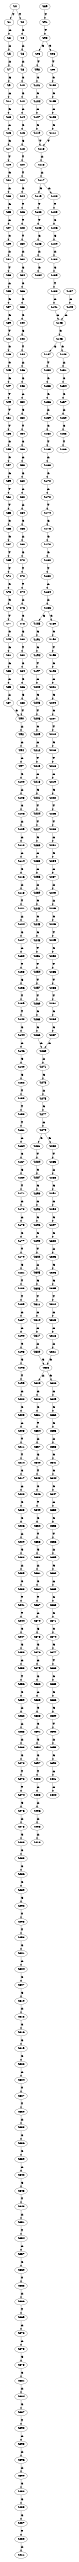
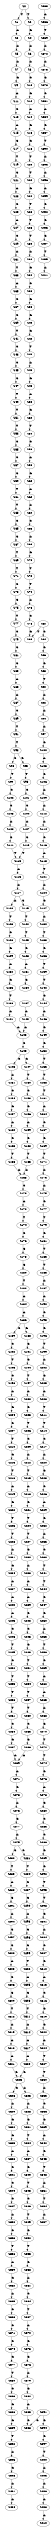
edge "S80" -> "S82": reversed
edge "S87" -> "S90": now "S87" -> "S89"
node "S164": label "S164" -> "S864"
edge "S166" -> "S168": added, label "A"
edge "S388" -> "S391": reversed
node "S360": removed
